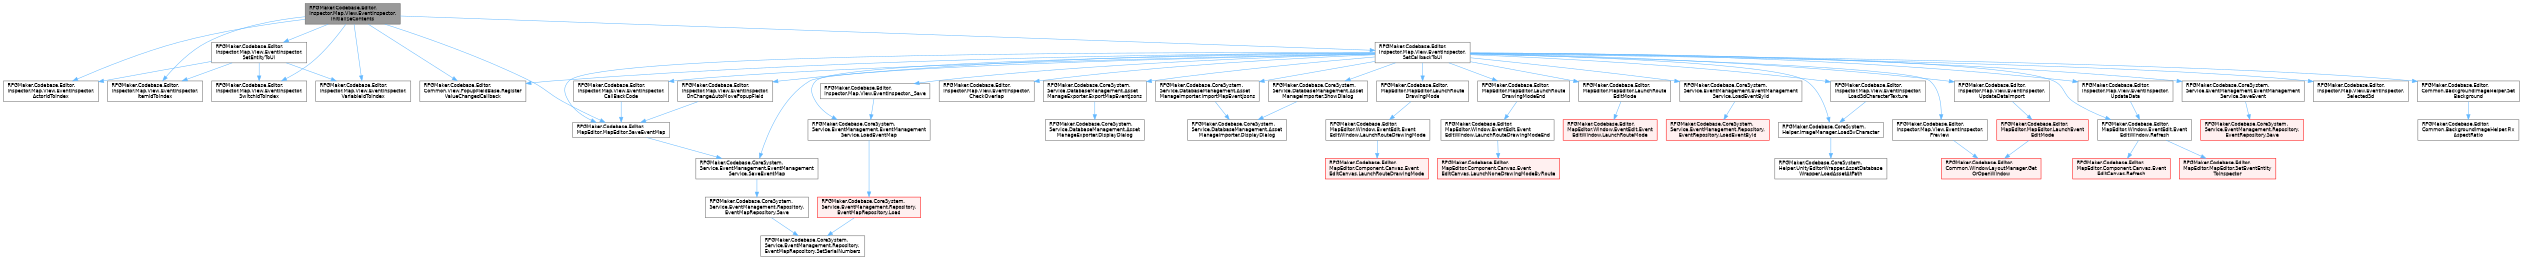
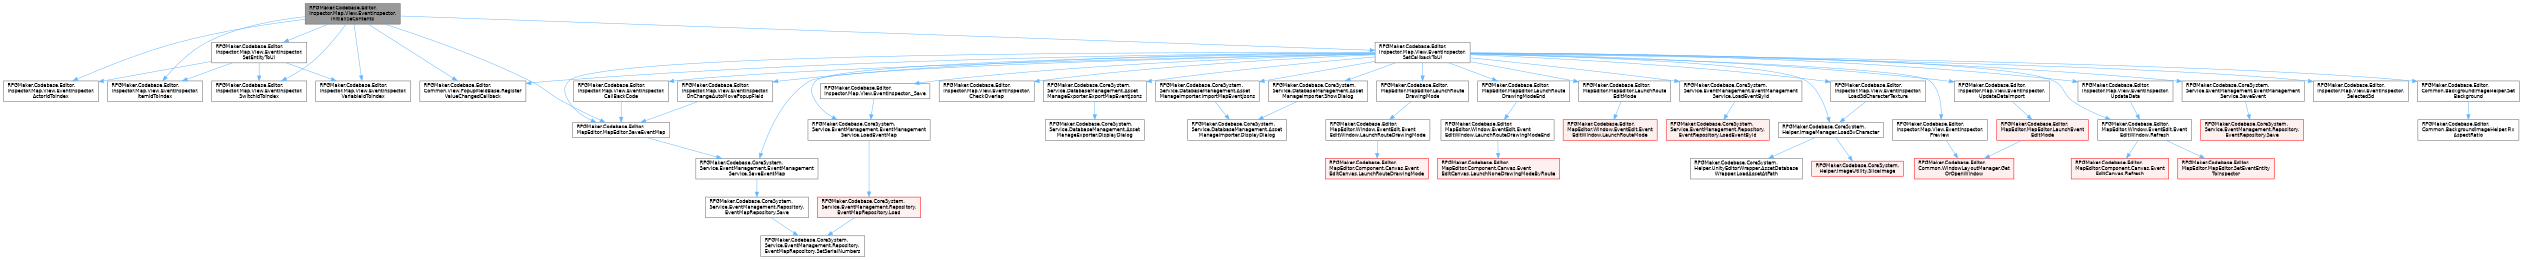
node "RPGMaker.Codebase.CoreSystem. Helper.ImageUtility.SliceImage": added
